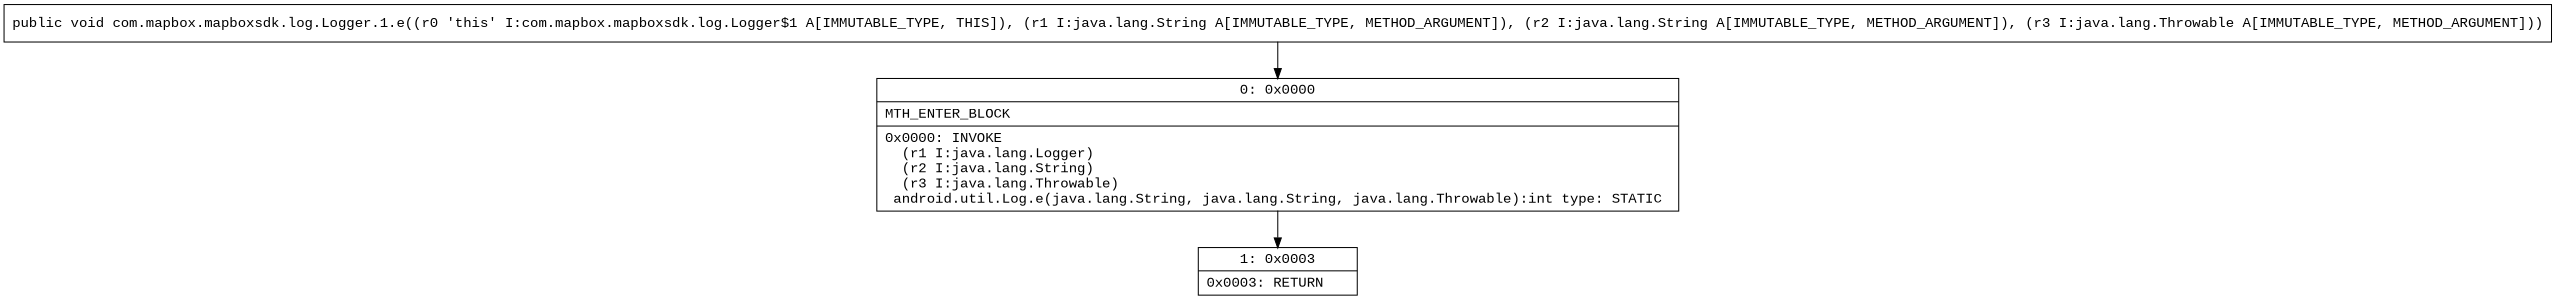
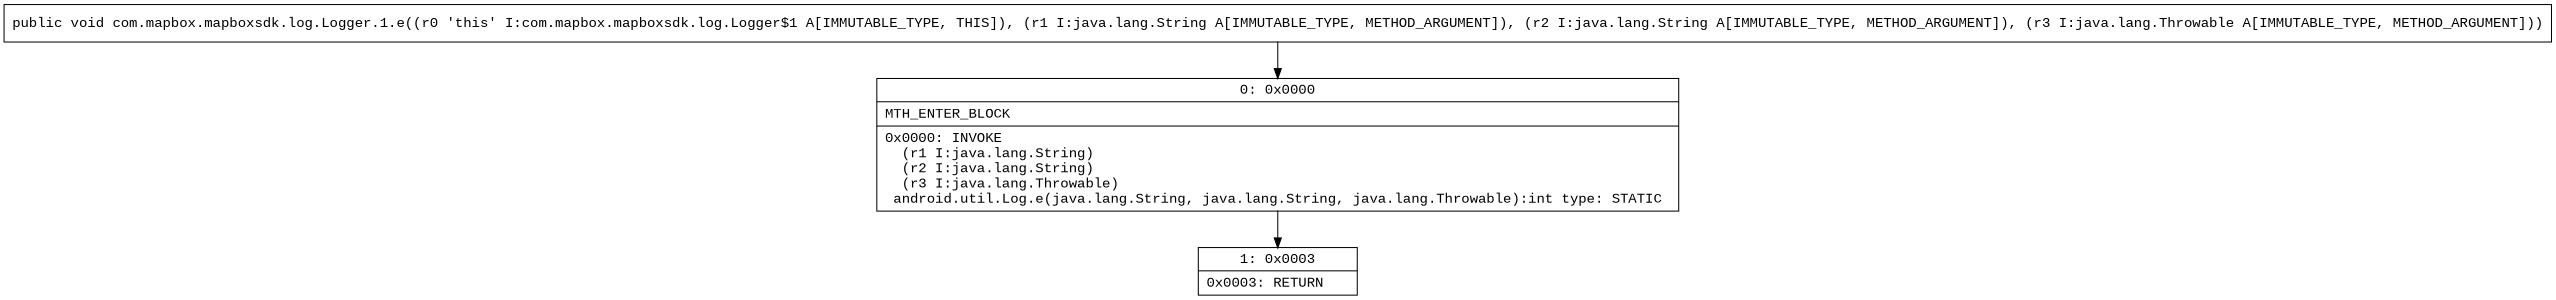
node "0: 0x0000": text "(r1 I:java.lang.Logger)" -> "(r1 I:java.lang.String)"
